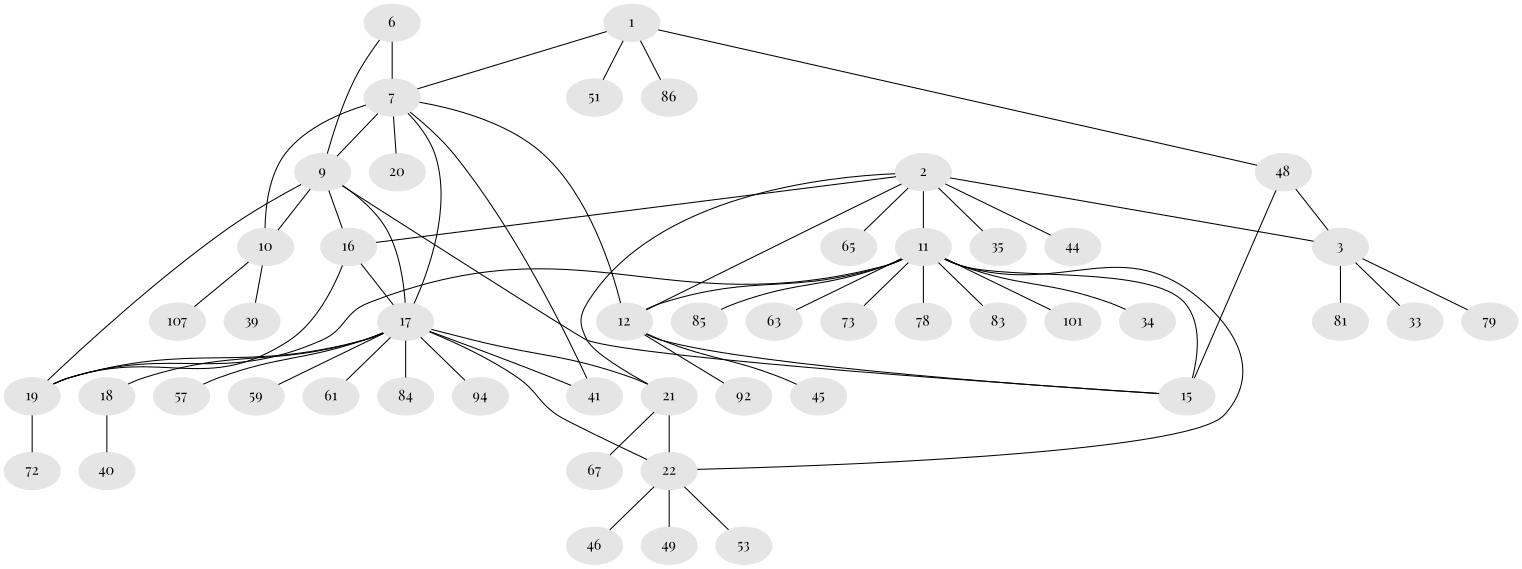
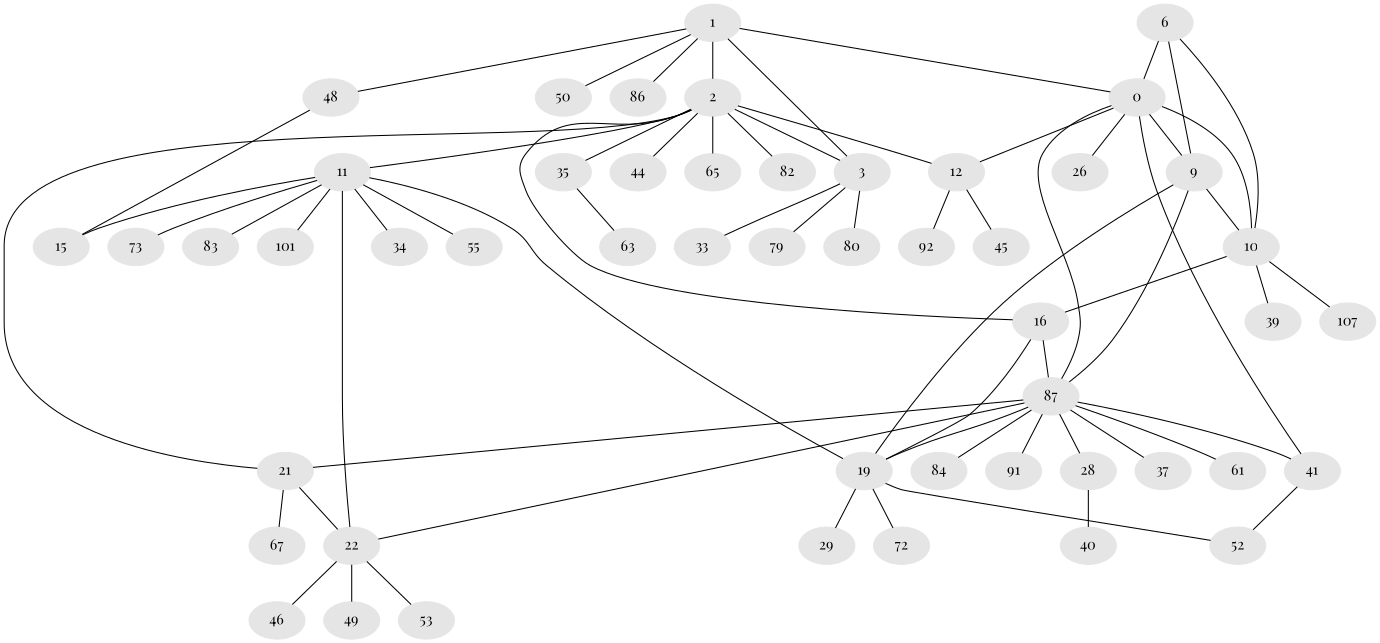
edge "1" -- "2": added
node "7": label "7" -> "0"
node "51": label "51" -> "50"
edge "6" -- "10": added
node "20": label "20" -> "26"
node "82": added
edge "9" -- "16": now "10" -- "16"
edge "48" -- "3": now "1" -- "3"
edge "11" -- "63": now "35" -- "63"
edge "11" -- "12": removed
node "17": label "17" -> "87"
node "85": label "85" -> "55"
node "78": removed
node "81": label "81" -> "80"
edge "9" -- "15": removed
edge "12" -- "15": removed
node "18": label "18" -> "28"
node "57": label "57" -> "37"
node "59": removed
node "94": label "94" -> "91"
node "29": added
node "52": added
